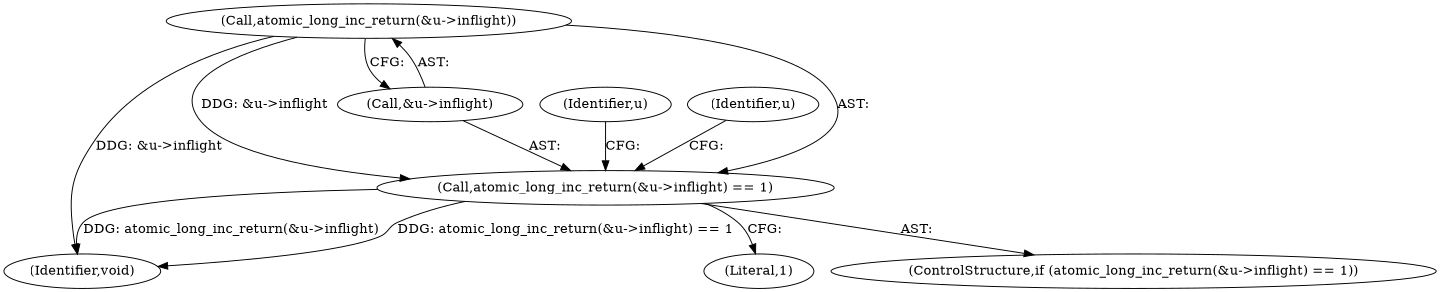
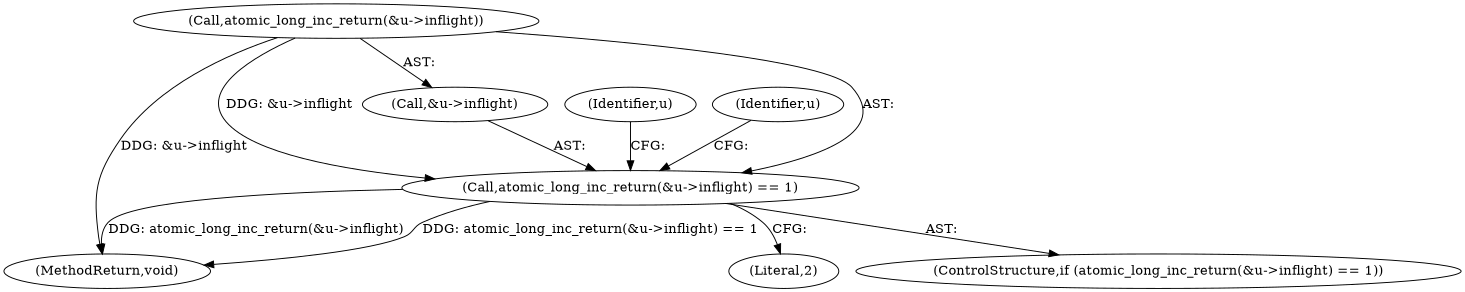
edge "(Call,atomic_long_inc_return(&u->inflight))" -> "(Call,&u->inflight)": label "CFG: " -> "AST: "
edge "(Call,&u->inflight)" -> "(Call,atomic_long_inc_return(&u->inflight))": removed, label "AST:"
node "(Identifier,void)": label "(Identifier,void)" -> "(MethodReturn,void)"
node "(Literal,1)": label "(Literal,1)" -> "(Literal,2)"
